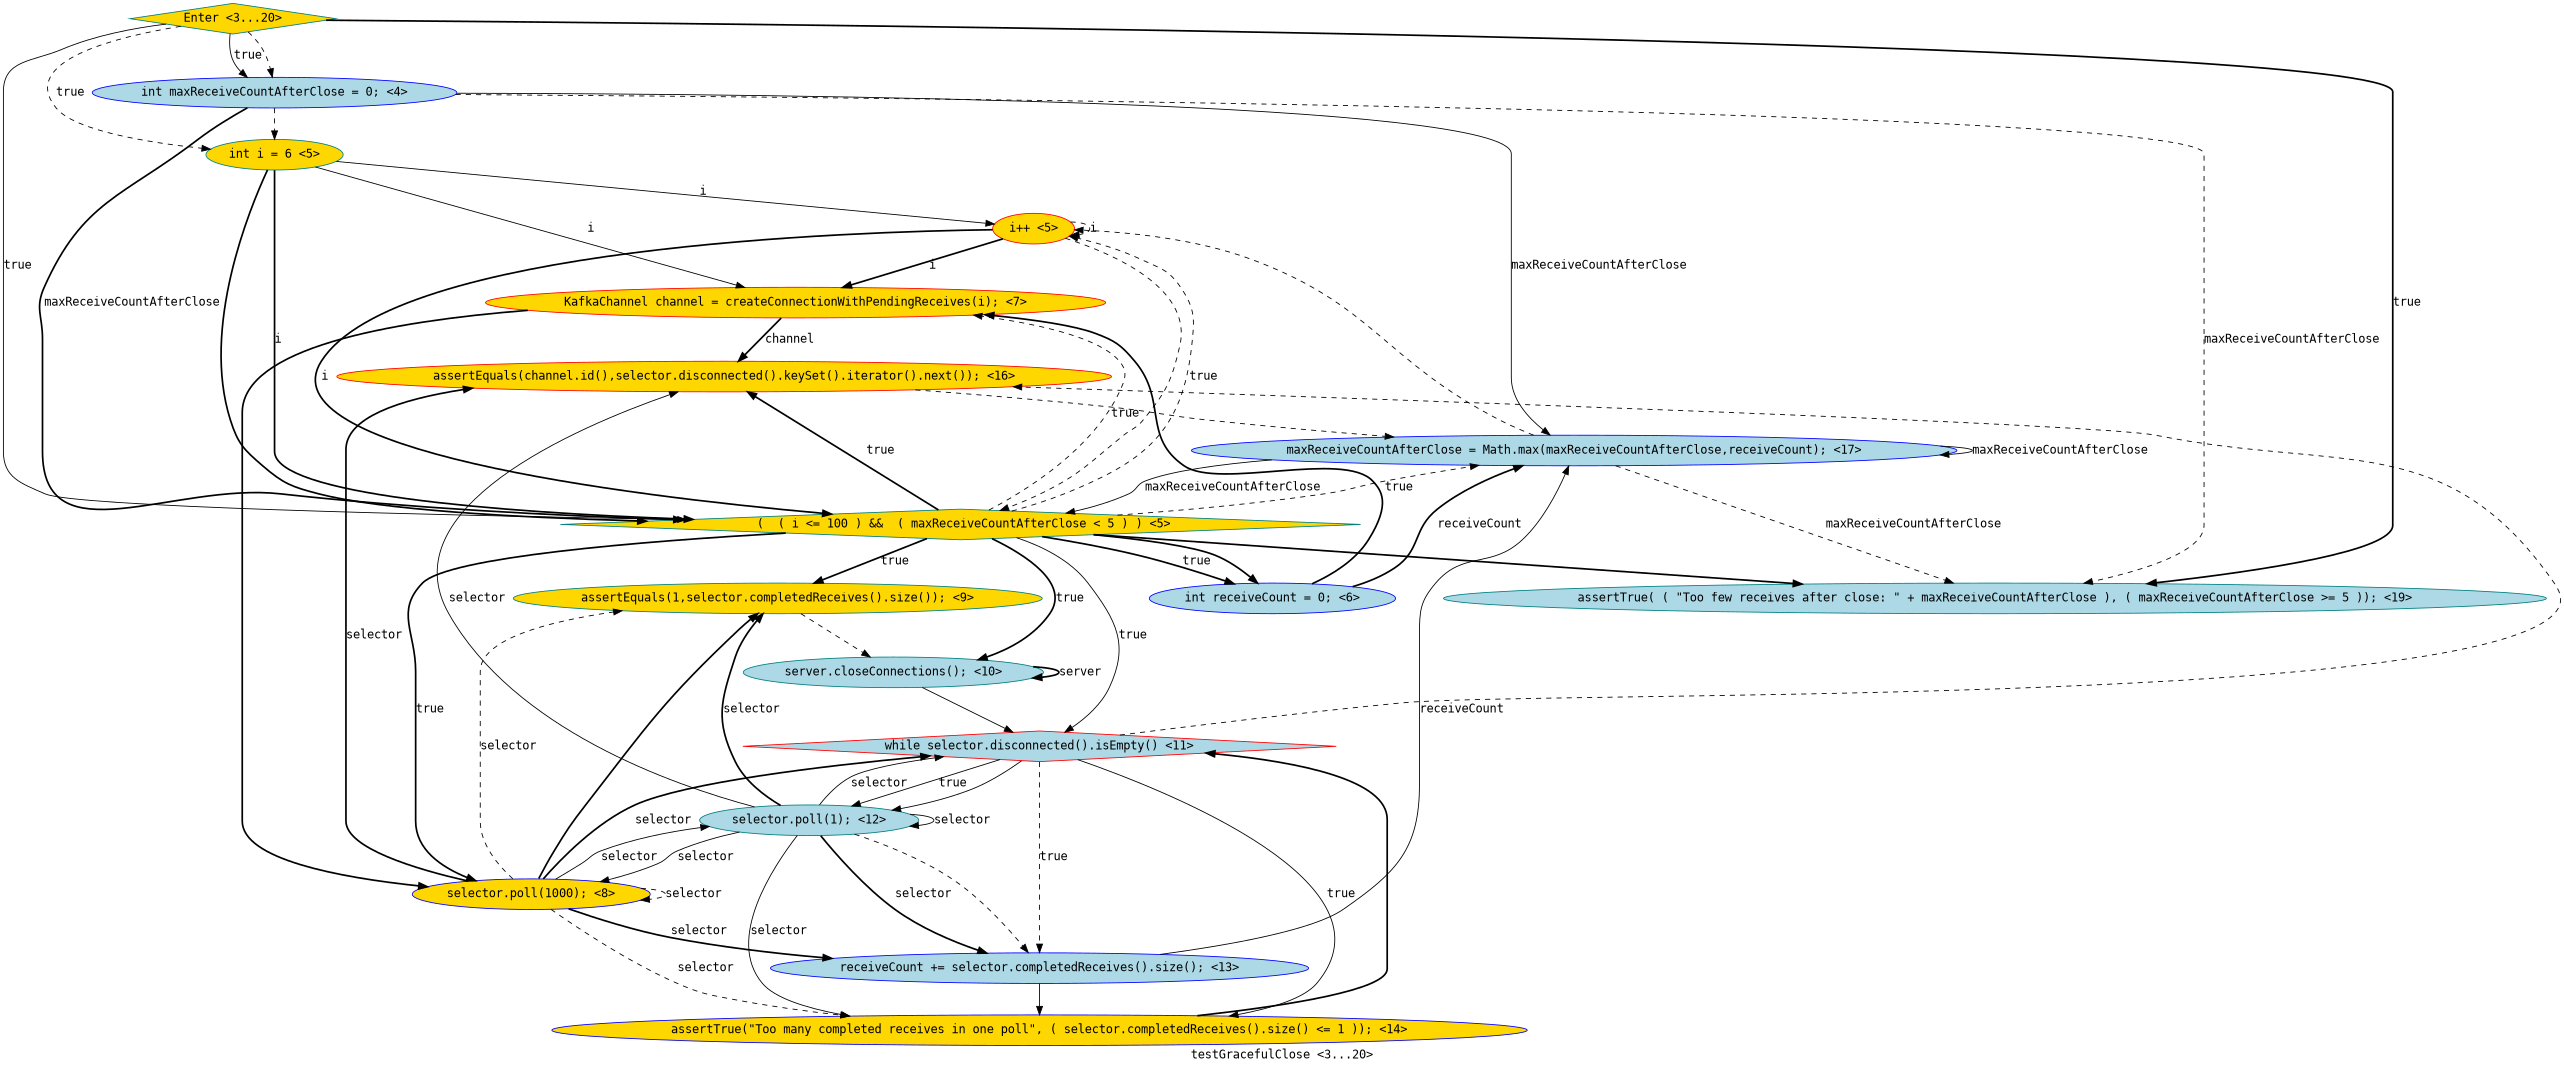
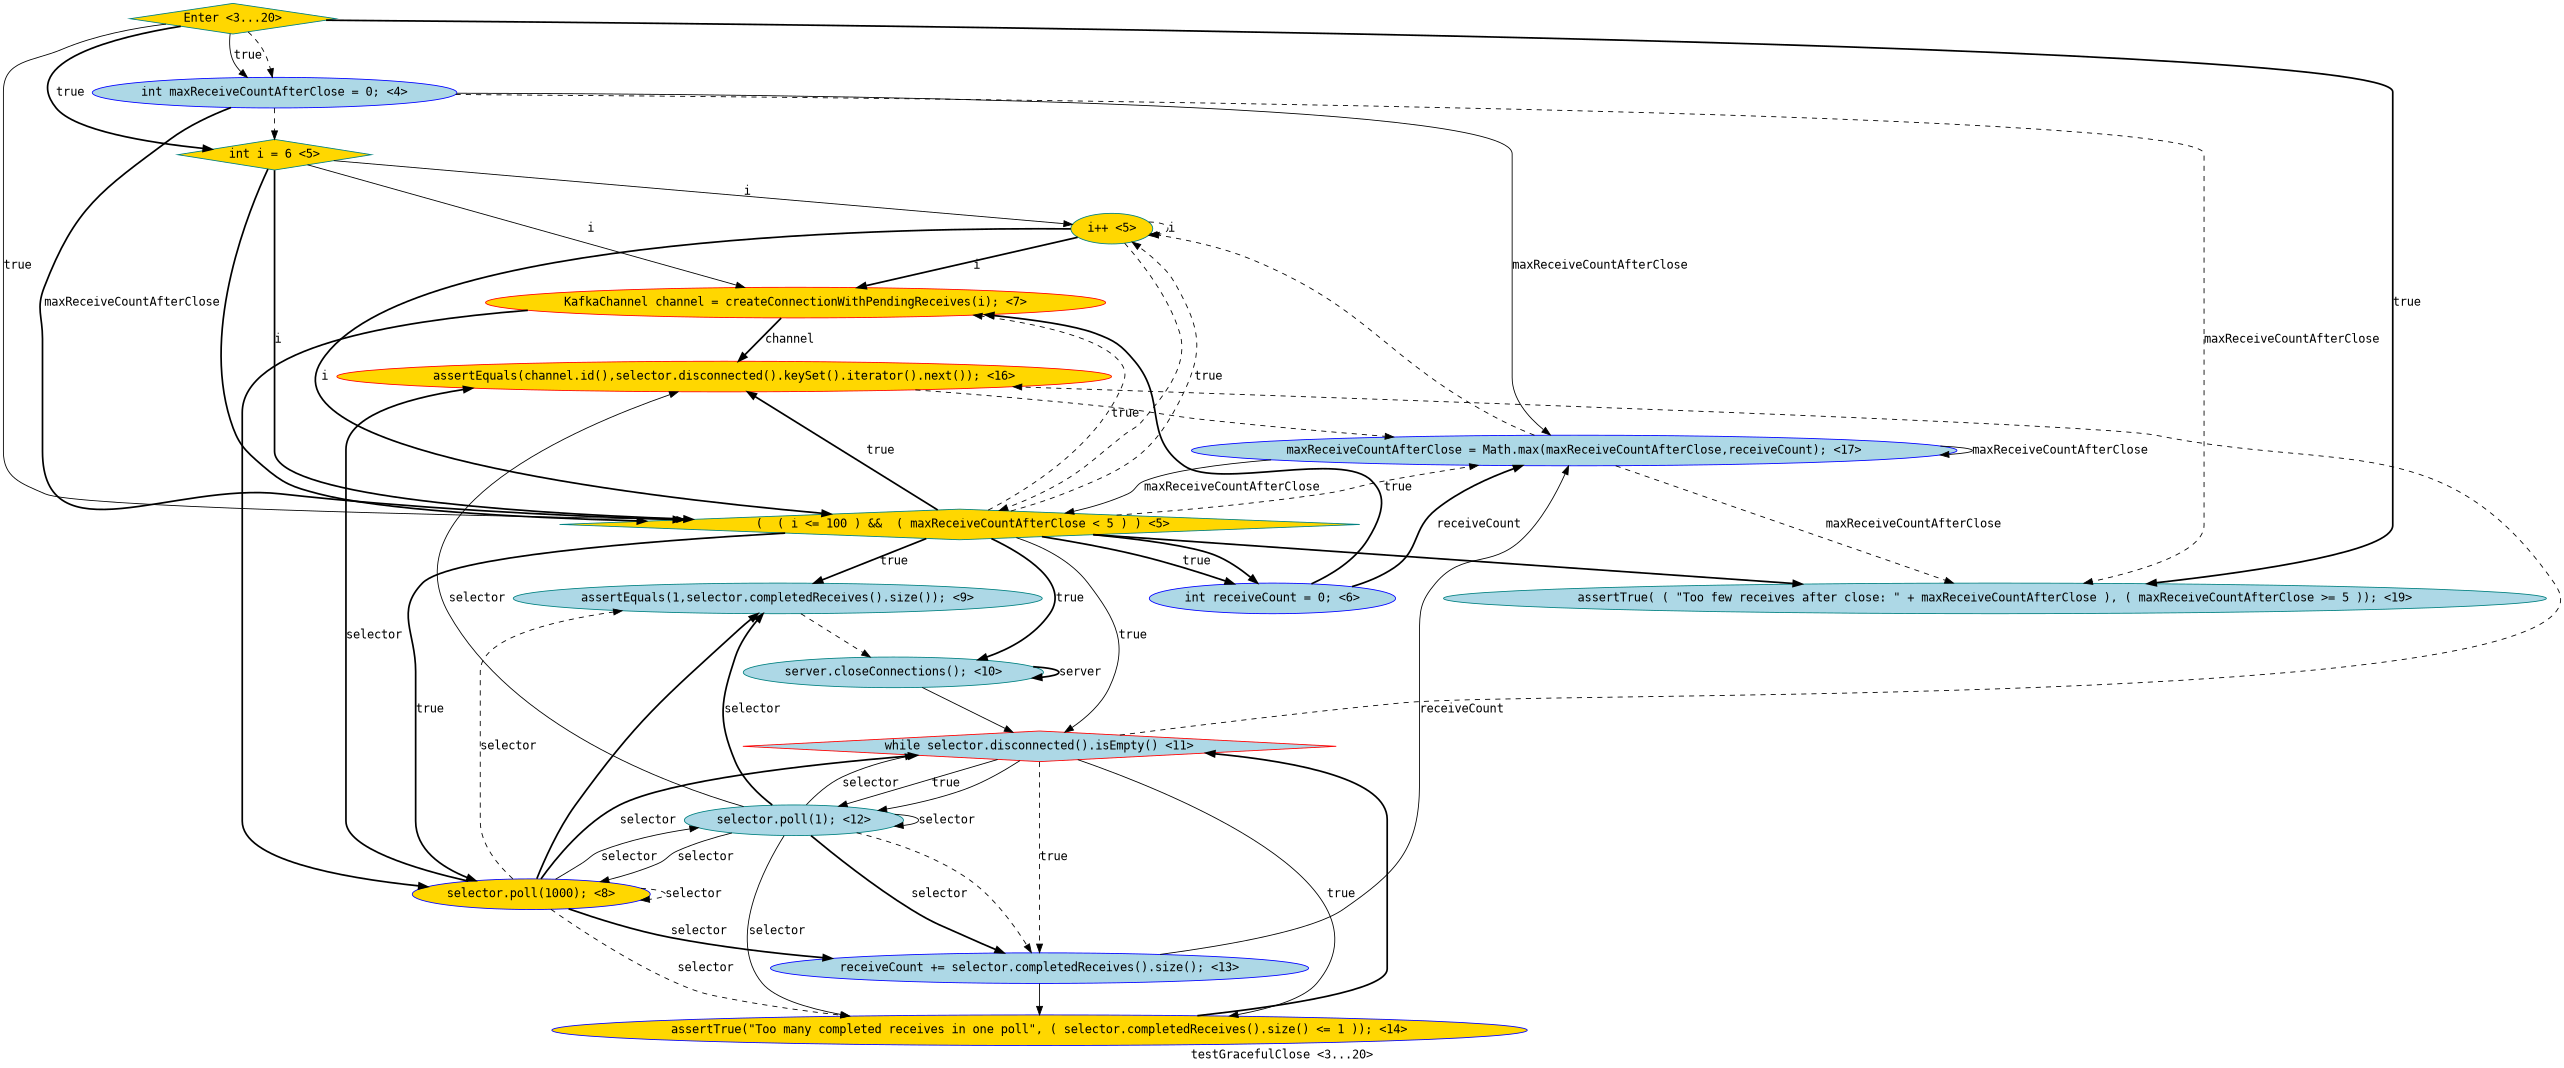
edge "Enter <3...20>" -> "int i = 6 <5>": style dashed -> bold
node "int i = 6 <5>": shape ellipse -> diamond
node "i++ <5>": color red -> teal
node "assertEquals(1,selector.completedReceives().size()); <9>": fillcolor gold -> lightblue
